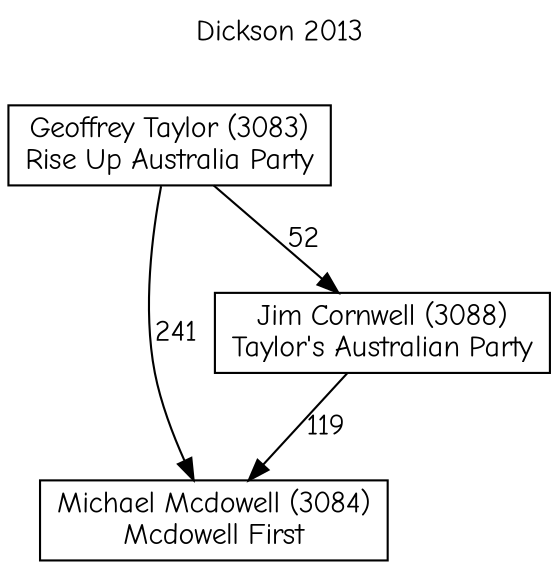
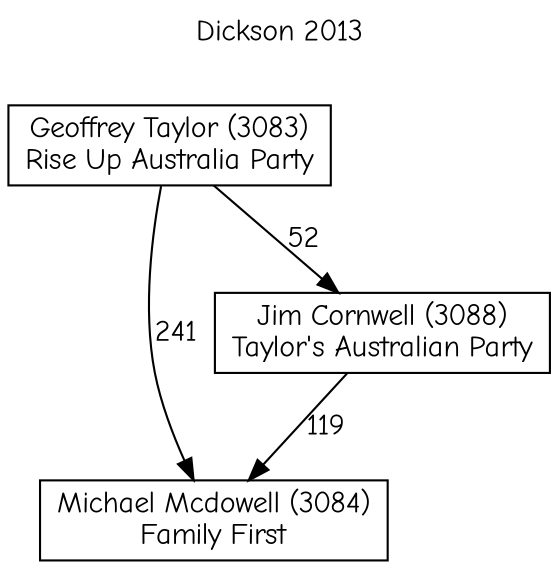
node "Michael Mcdowell (3084) Mcdowell First": label "Michael Mcdowell (3084) Mcdowell First" -> "Michael Mcdowell (3084) Family First"
